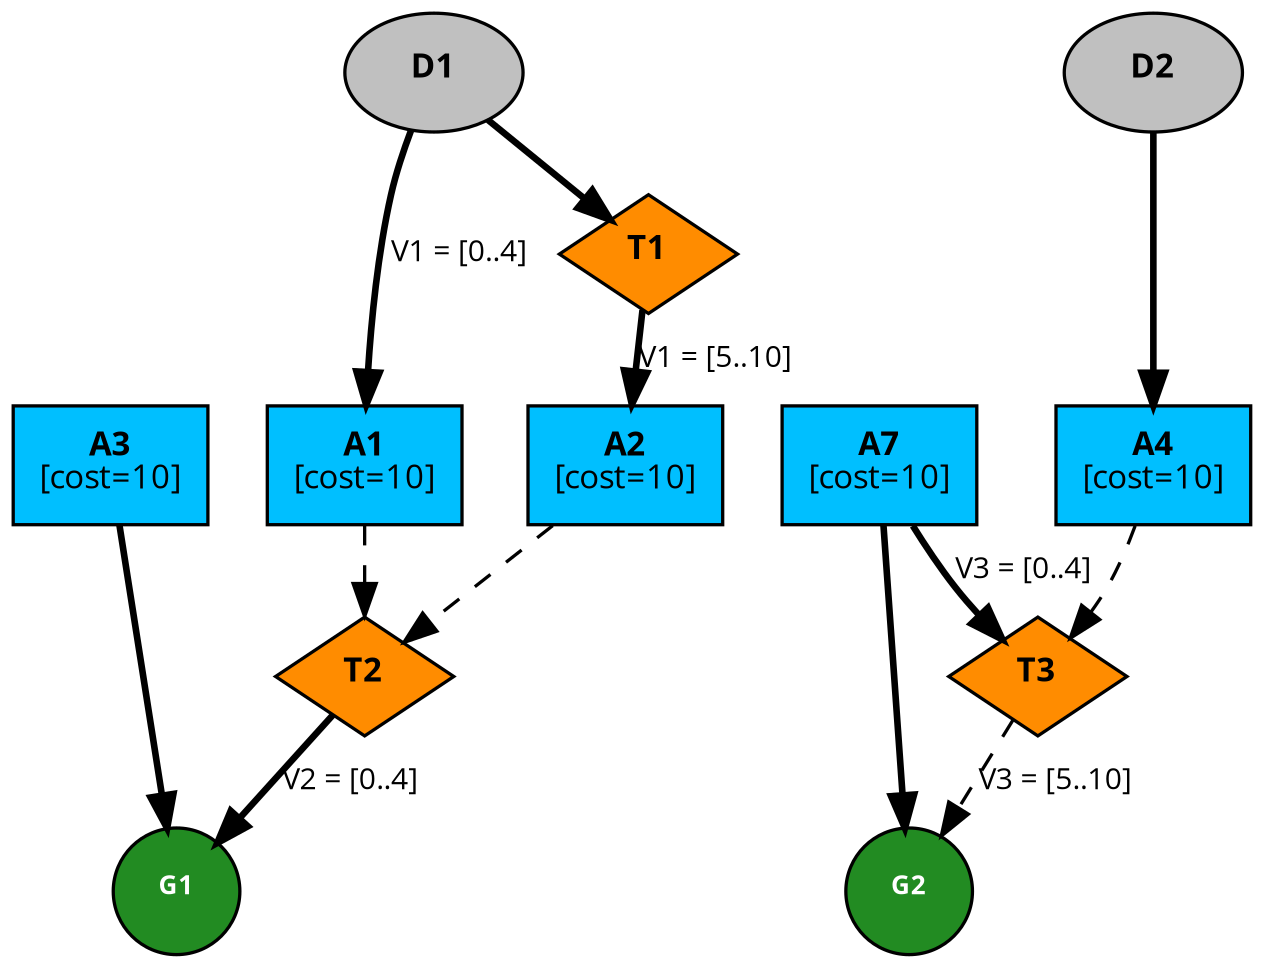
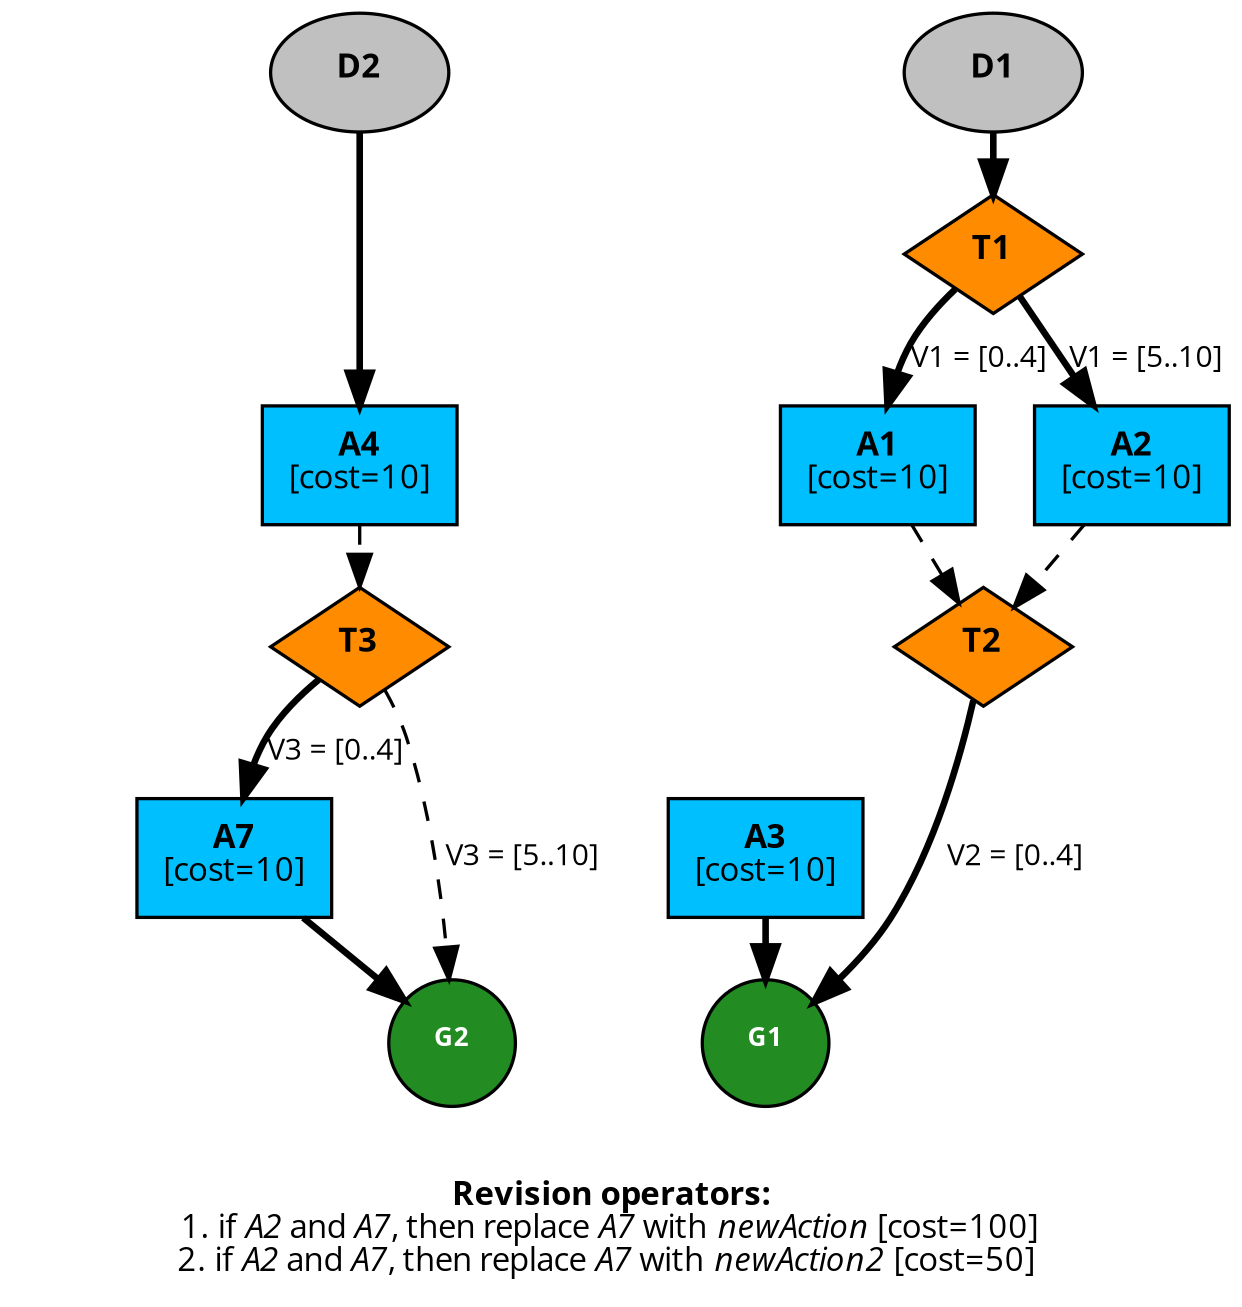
edge "D1" -> "A1": now "T1" -> "A1"
edge "A7" -> "T3": reversed
node "Revision operators:": added
